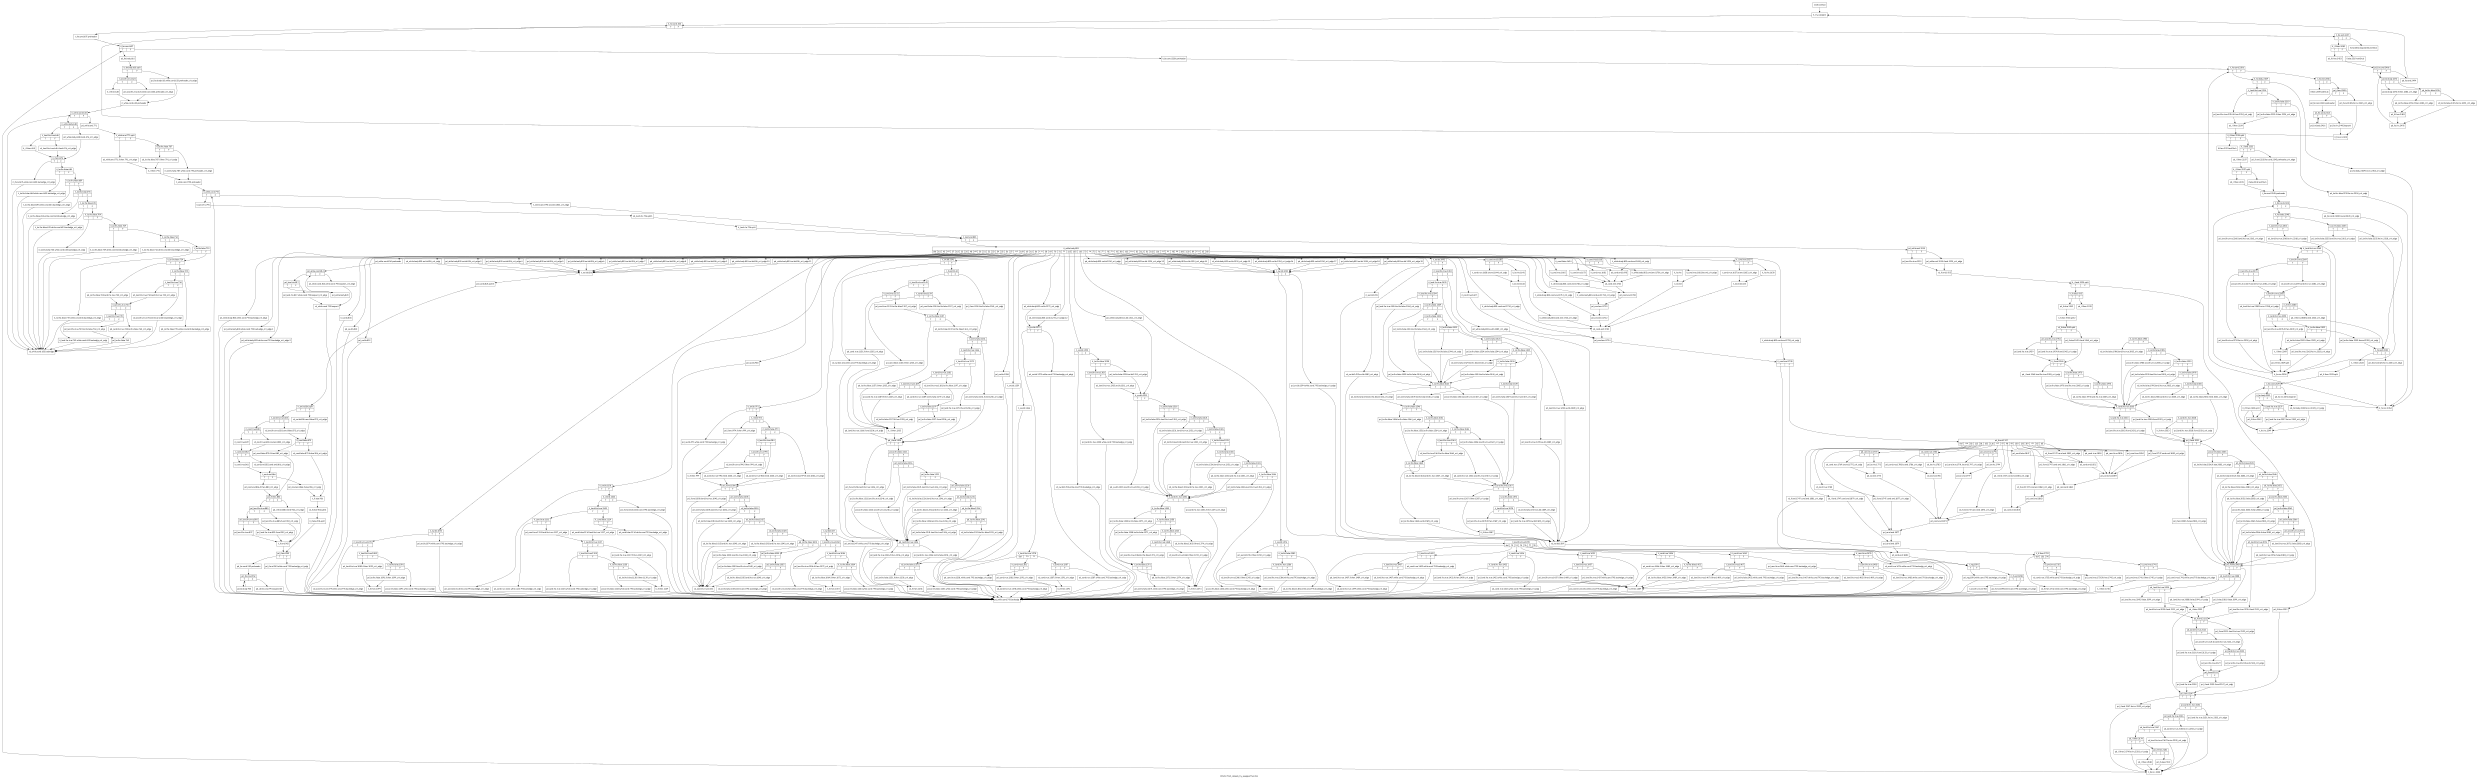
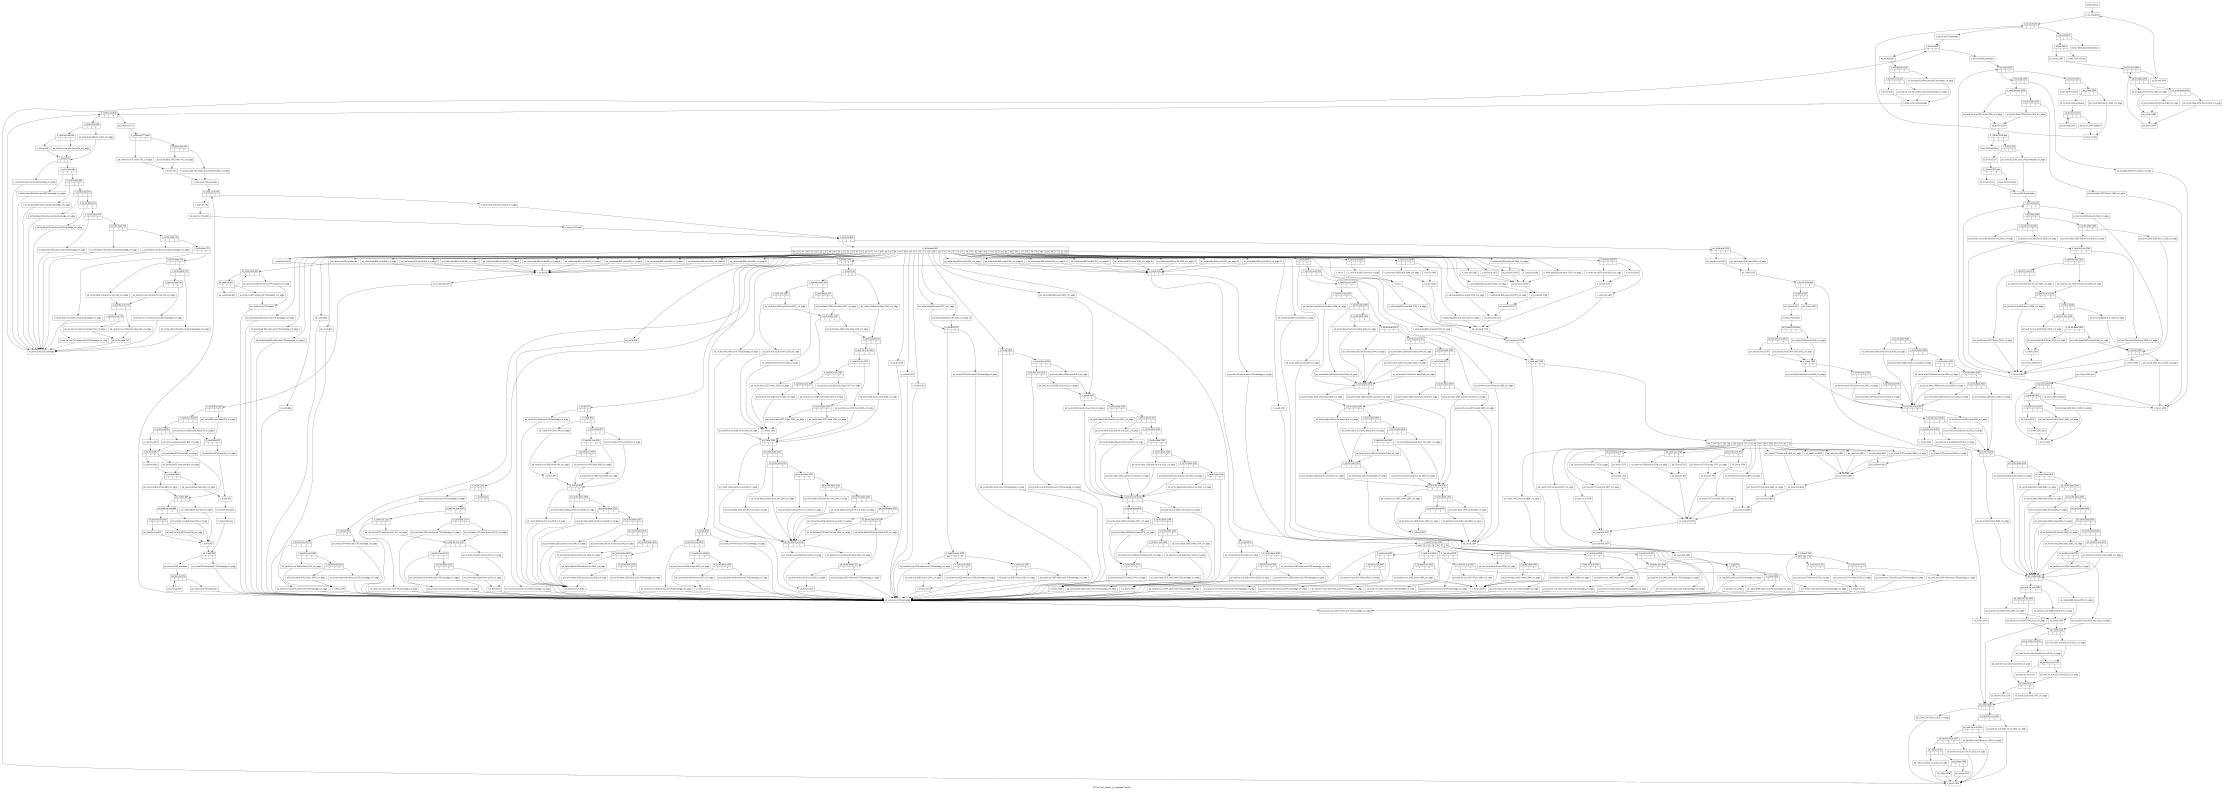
edge "it_if.then.2342.split" -> "pd_if.then.2342": reversed
edge "it_land.lhs.true.2010" -> "it_land.lhs.true.2018": added
edge "pd_land.lhs.true.1437.while.cond.793.backedge_crit_edge" -> "pd_while.cond.793.backedge": reversed
